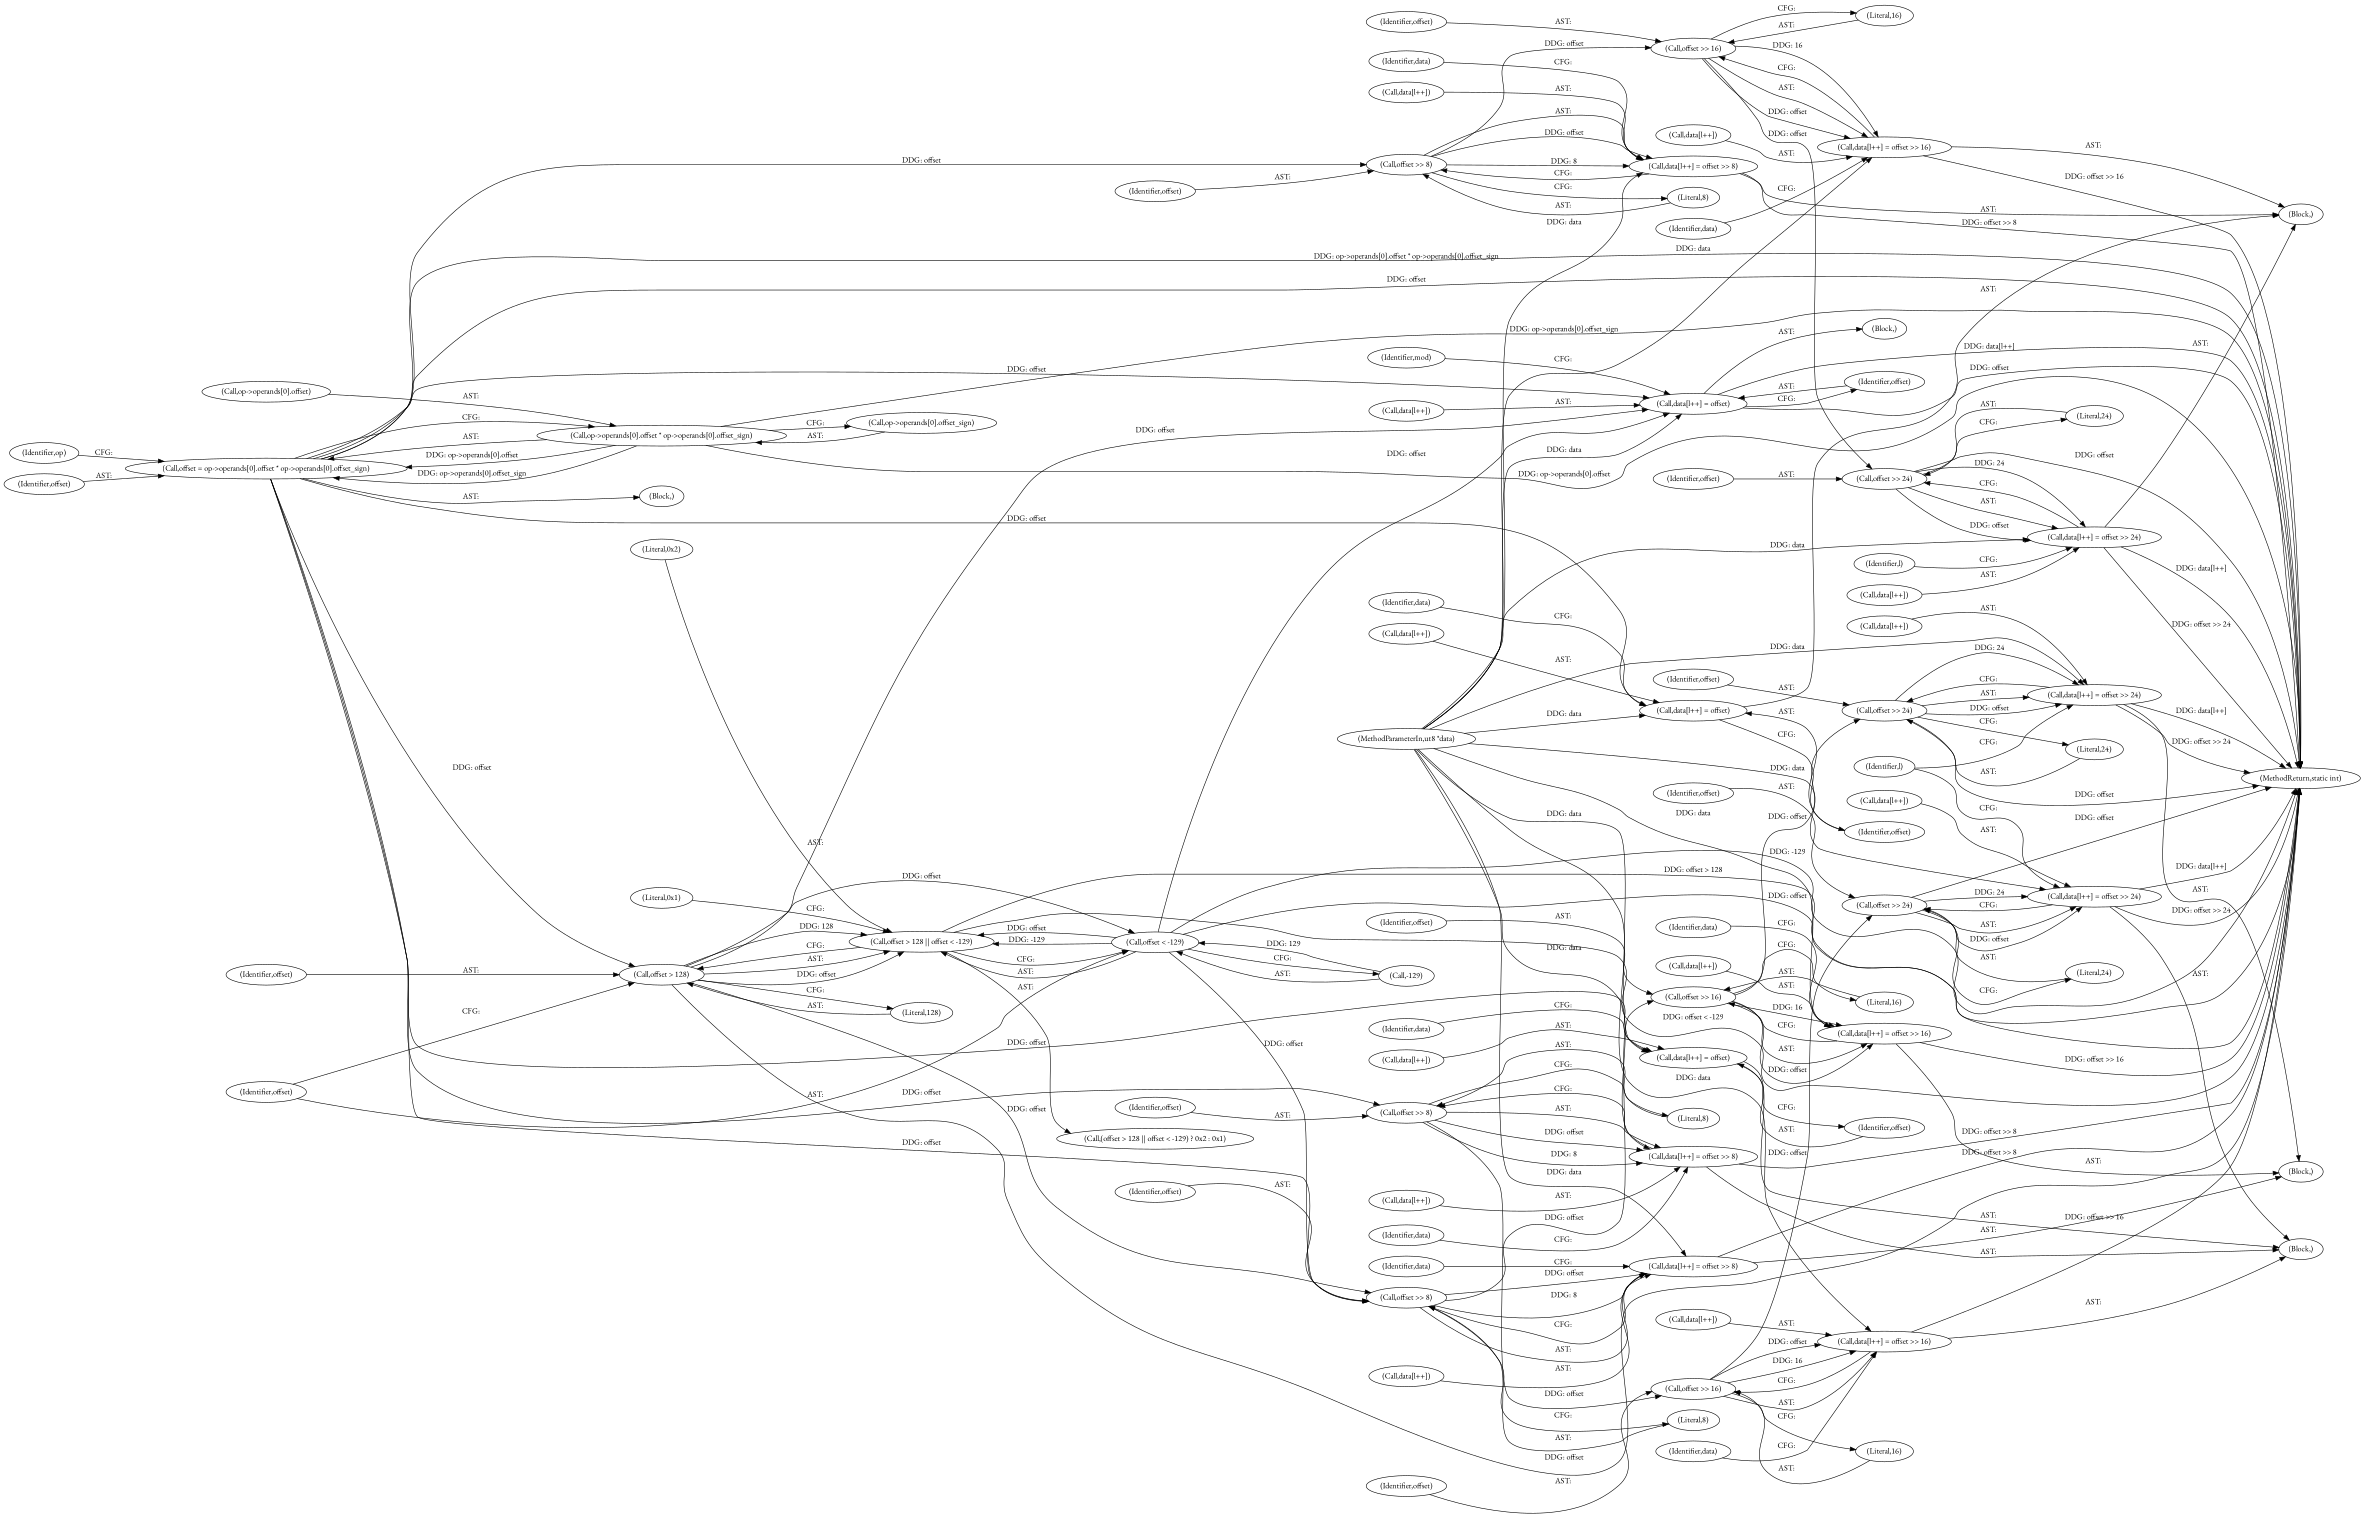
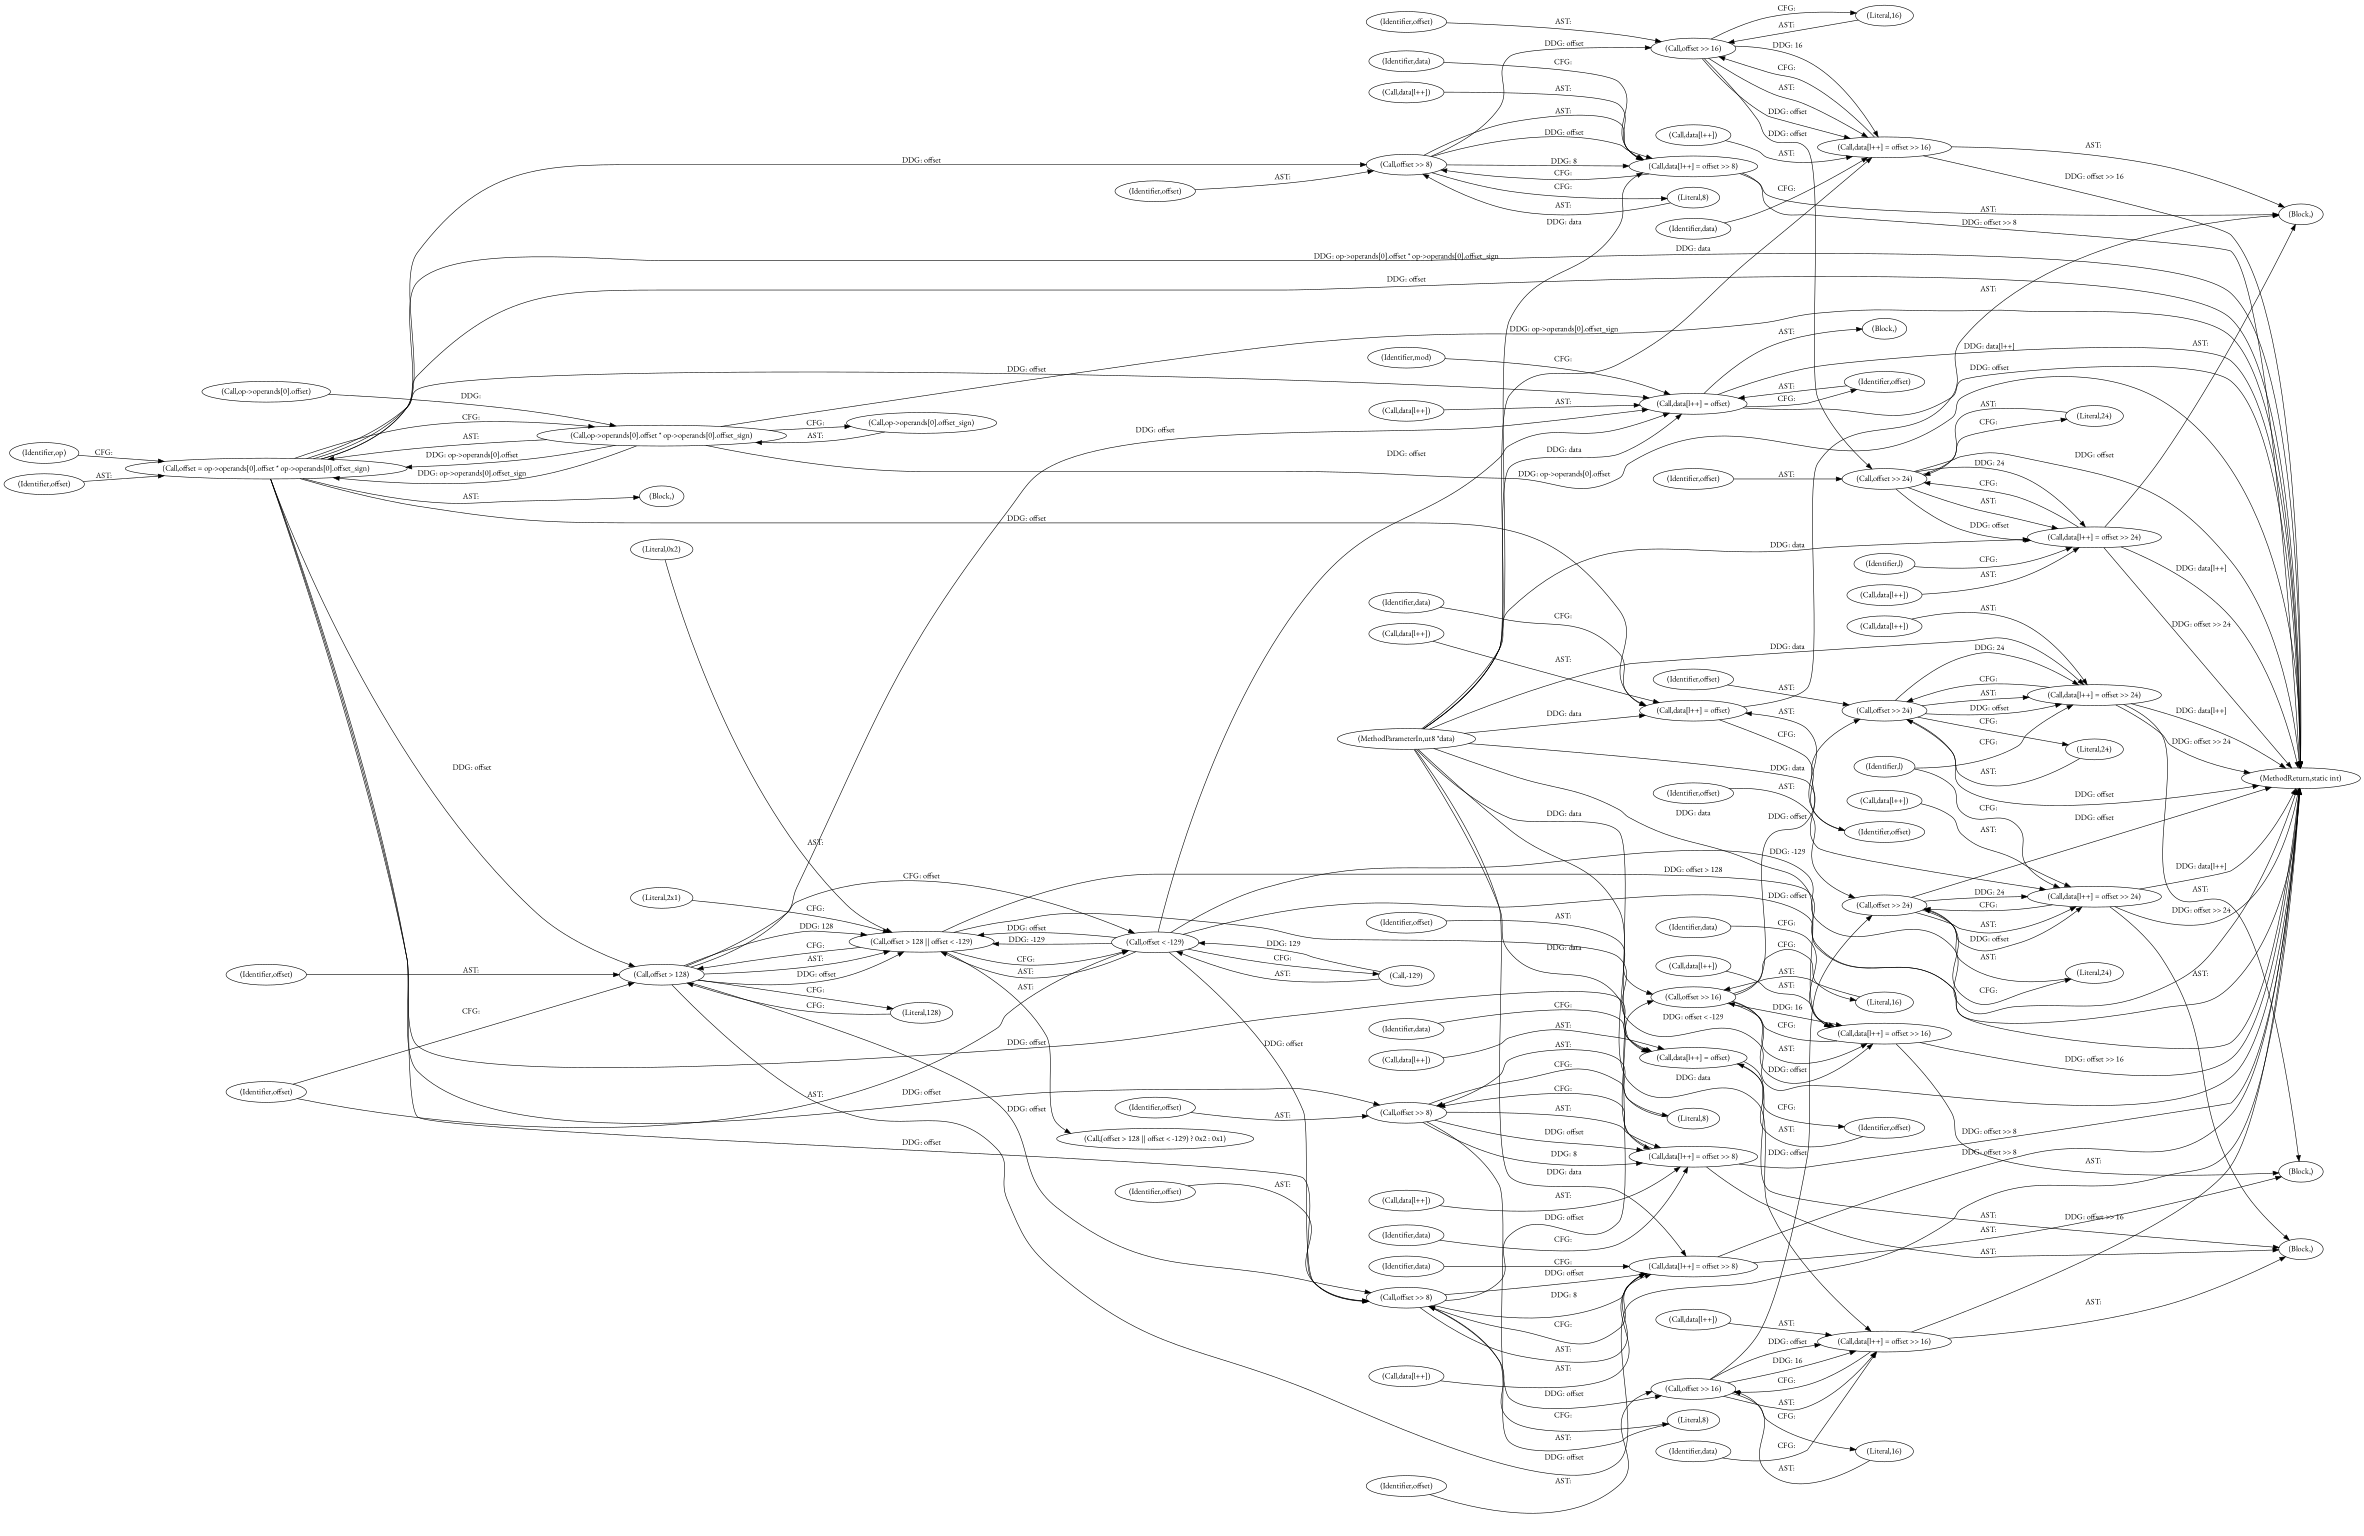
edge "(Call,op->operands[0].offset)" -> "(Call,op->operands[0].offset * op->operands[0].offset_sign)": label "AST: " -> "DDG: "
edge "(Call,offset > 128)" -> "(Call,offset < -129)": label "DDG: offset" -> "CFG: offset"
node "(Literal,0x1)": label "(Literal,0x1)" -> "(Literal,2x1)"
edge "(Literal,128)" -> "(Call,offset > 128)": label "AST: " -> "CFG: "
